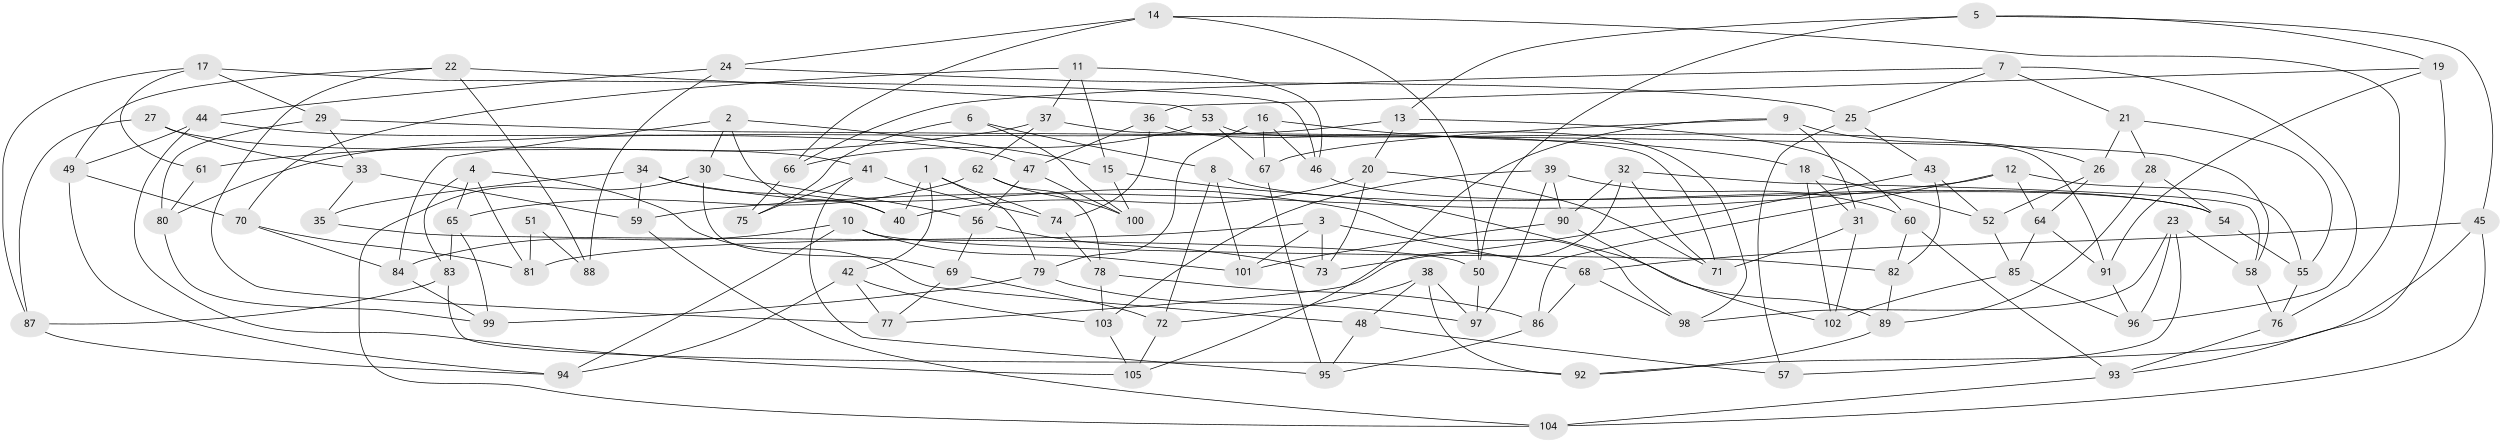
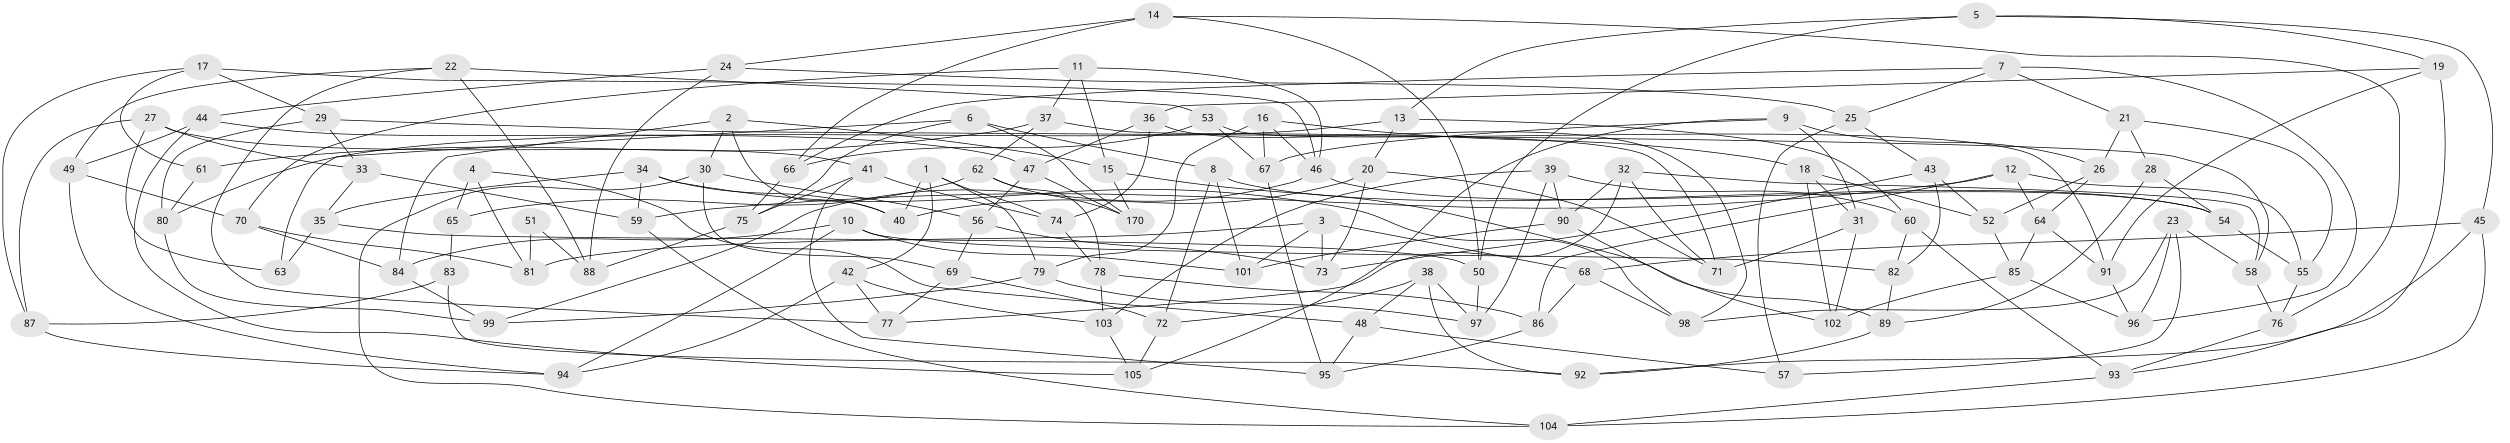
edge "4" -- "83": removed
node "100": label "100" -> "170"
edge "75" -- "88": added
edge "65" -- "99": now "46" -- "99"
node "63": added
